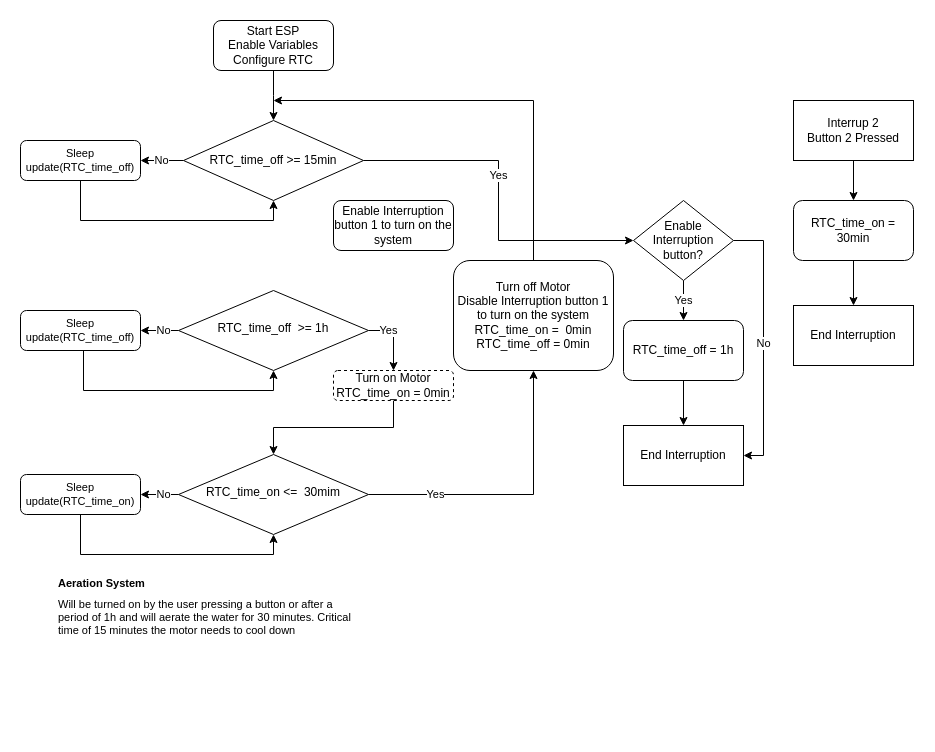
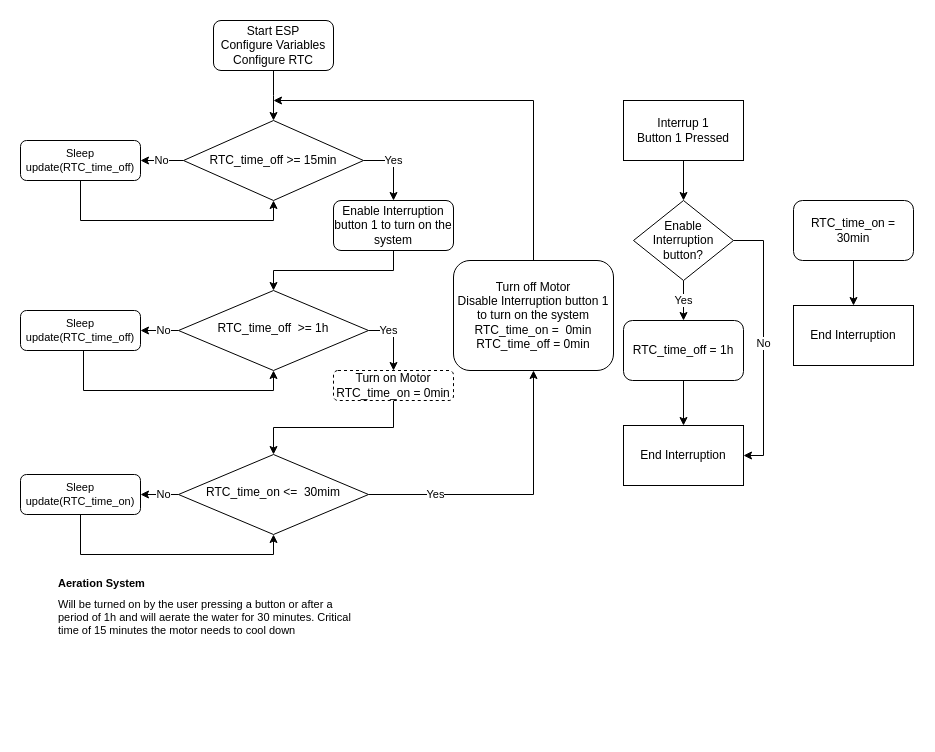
node "Start ESP Enable Variables Configure RTC": label "Start ESP Enable Variables Configure RTC" -> "Start ESP Configure Variables Configure RTC"
node "Interrup 1 Button 1 Pressed": added
node "Interrup 2 Button 2 Pressed": removed
edge "Interrup 1 Button 1 Pressed" -> "Enable Interruption button?": added
edge "Interrup 2 Button 2 Pressed" -> "RTC_time_on = 30min": removed
edge "RTC_time_off >= 15min" -> "Enable Interruption button?": now "RTC_time_off >= 15min" -> "Enable Interruption button 1 to turn on the system"
edge "Enable Interruption button 1 to turn on the system" -> "RTC_time_off >= 1h": added
